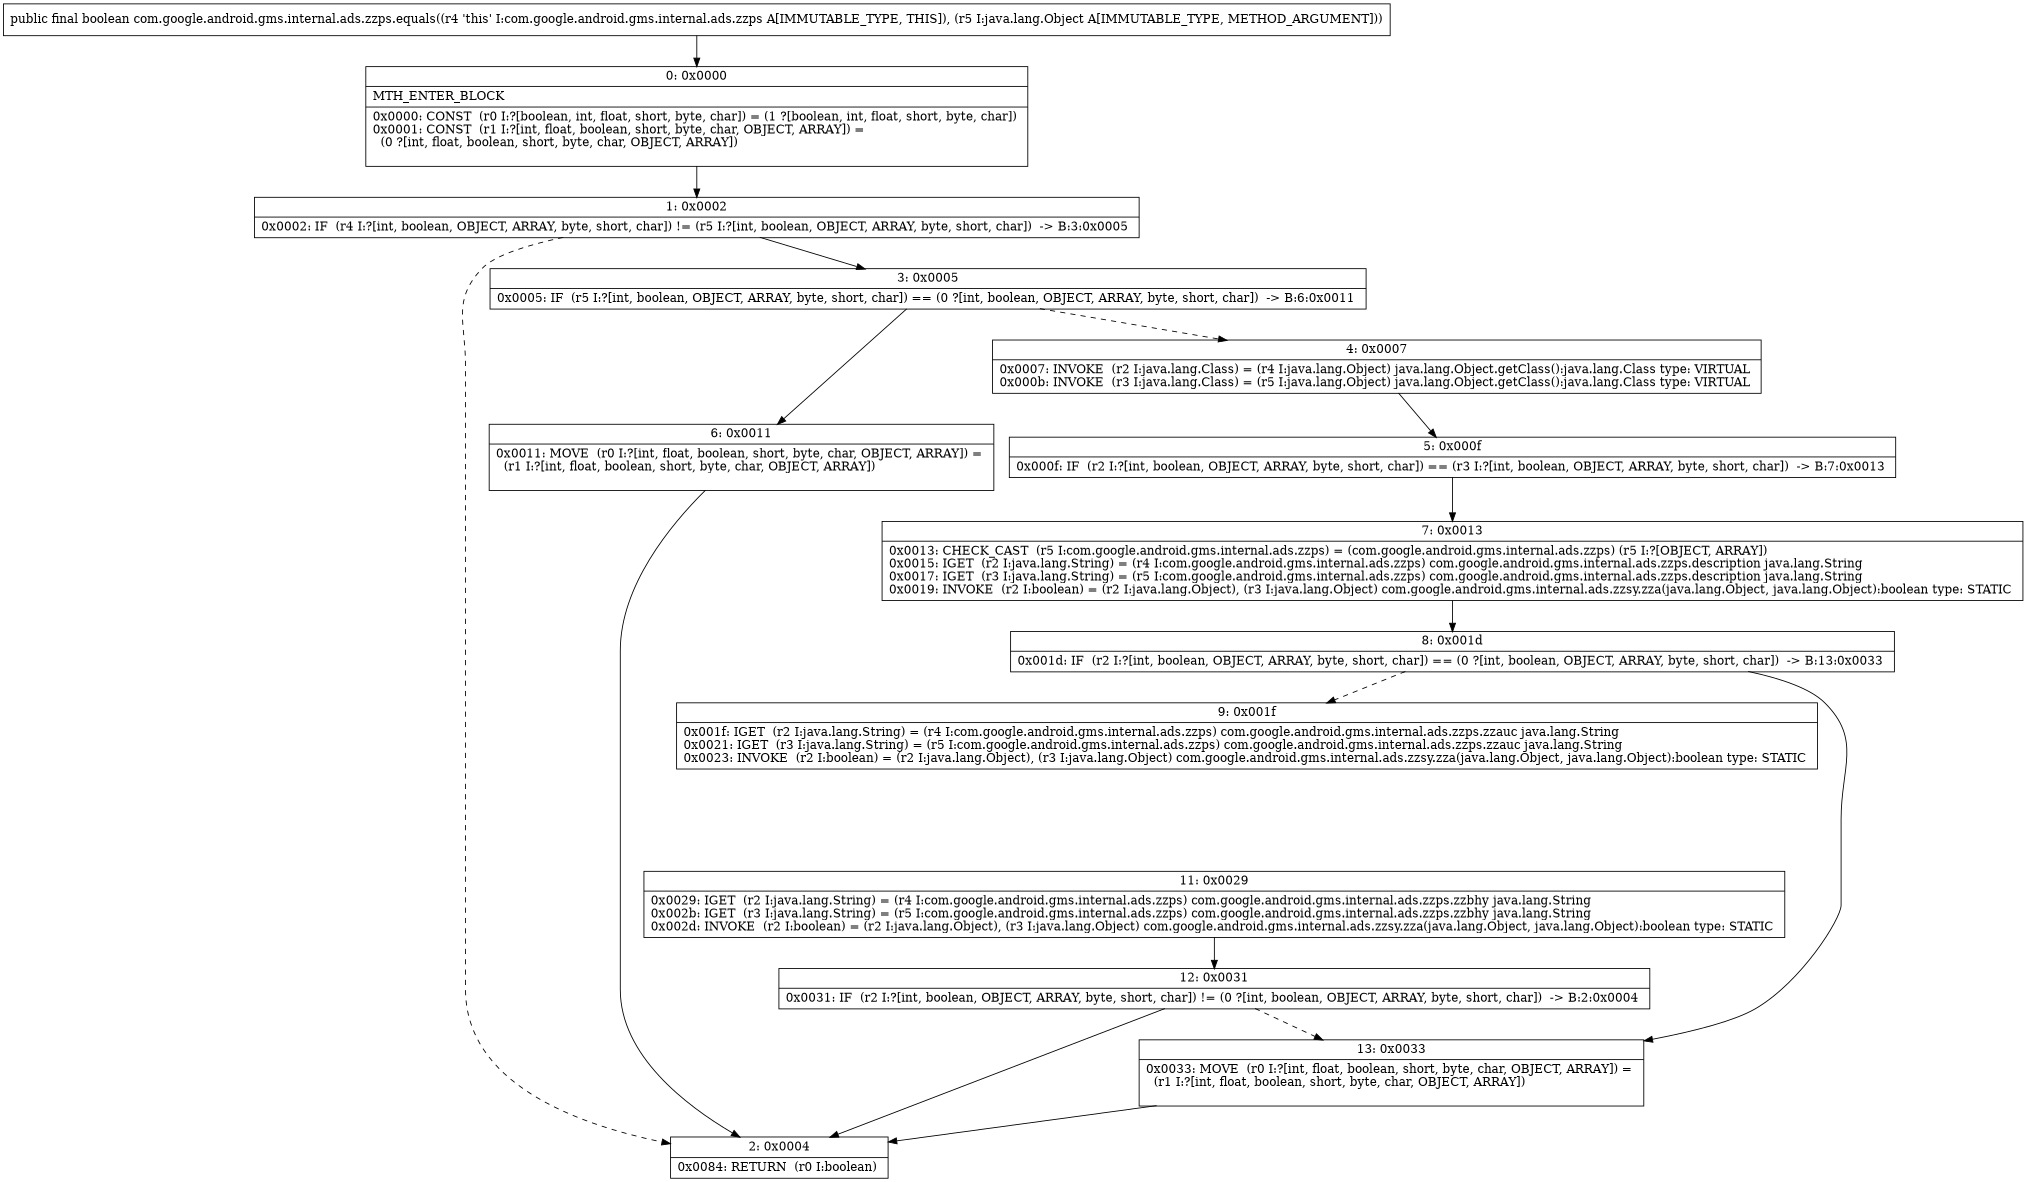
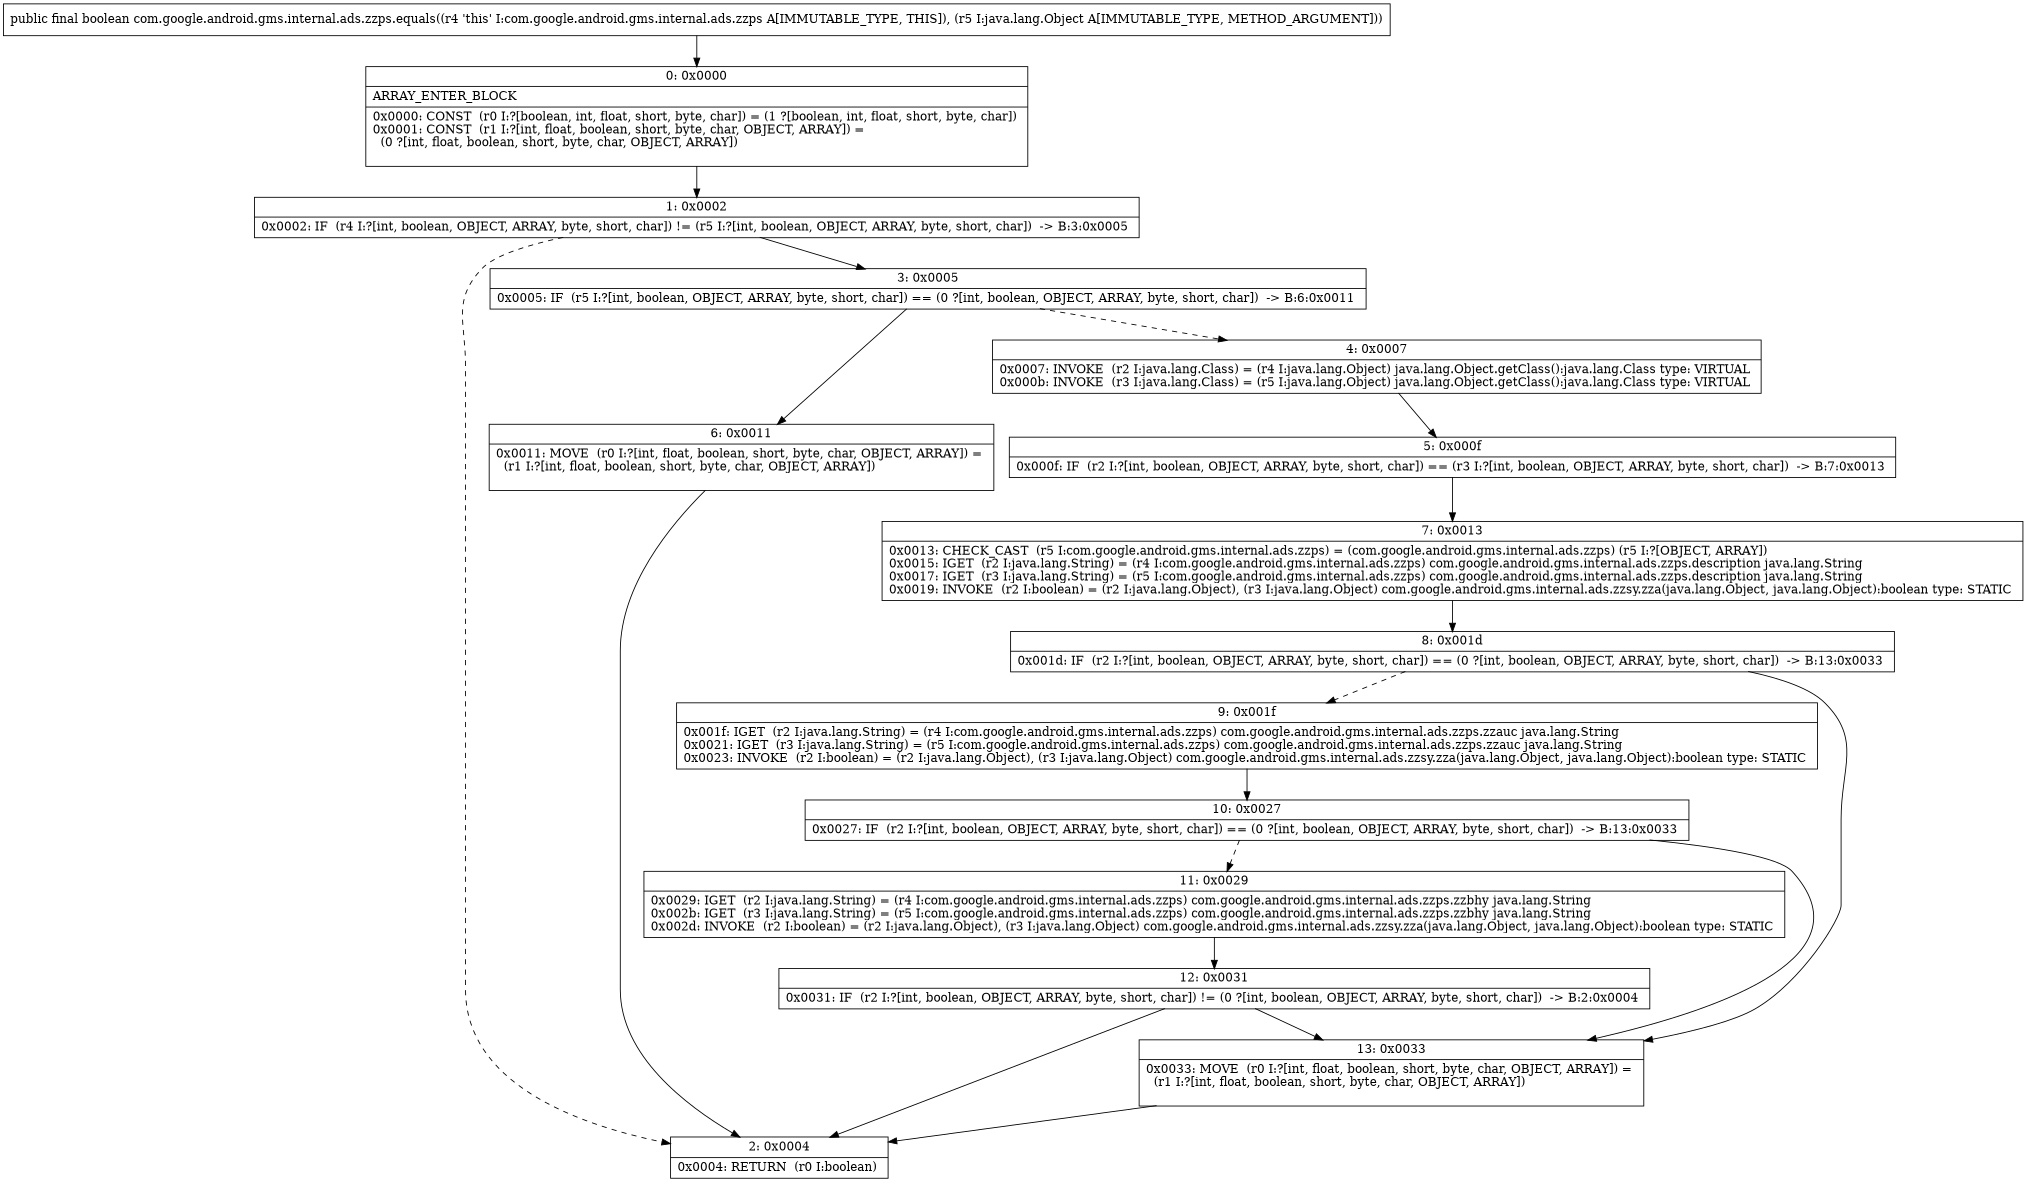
node "0: 0x0000": text "MTH_ENTER_BLOCK" -> "ARRAY_ENTER_BLOCK"
node "10: 0x0027": added
edge "12: 0x0031" -> "13: 0x0033": style dashed -> solid
node "2: 0x0004": text "0x0084: RETURN  (r0 I:boolean)" -> "0x0004: RETURN  (r0 I:boolean)"
